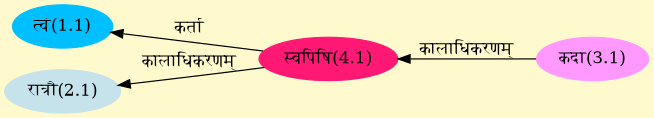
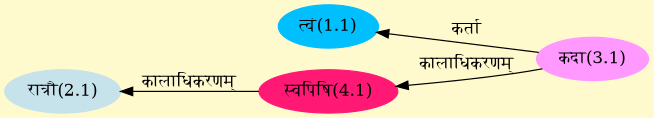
edge "स्वपिषि(4.1)" -> "त्वं(1.1)": now "कदा(3.1)" -> "त्वं(1.1)"
